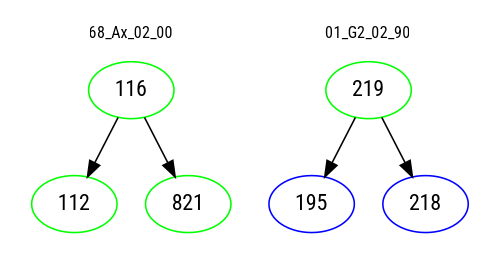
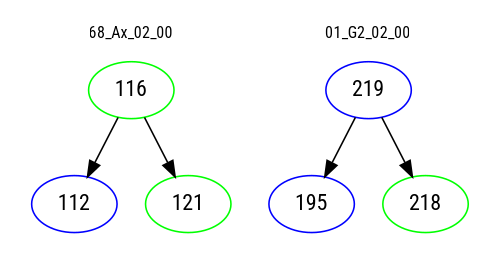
cluster "01_G2_02_90": label "01_G2_02_90" -> "01_G2_02_00"
node "219": color green -> blue
node "112": color green -> blue
node "821": label "821" -> "121"
node "218": color blue -> green
